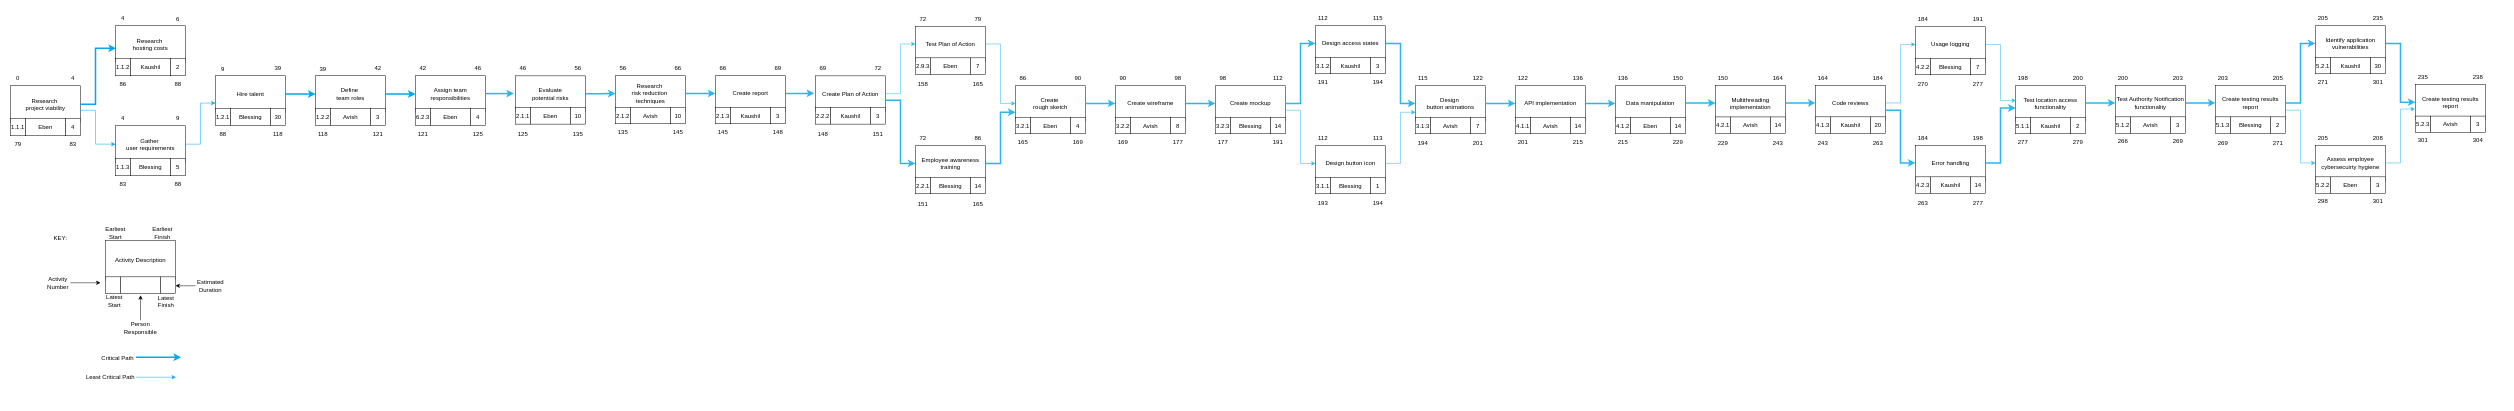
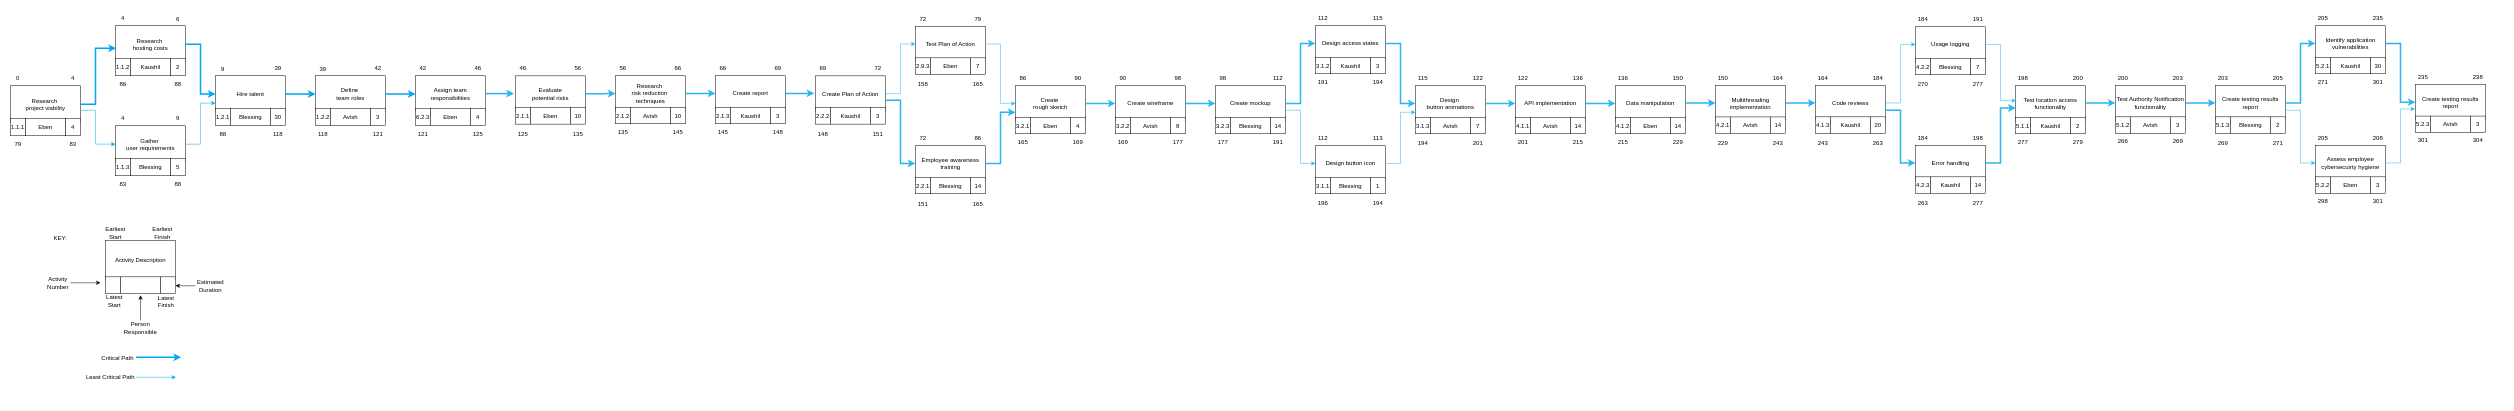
edge "Research hosting costs" -> "Hire talent": added
node "193": label "193" -> "196"
